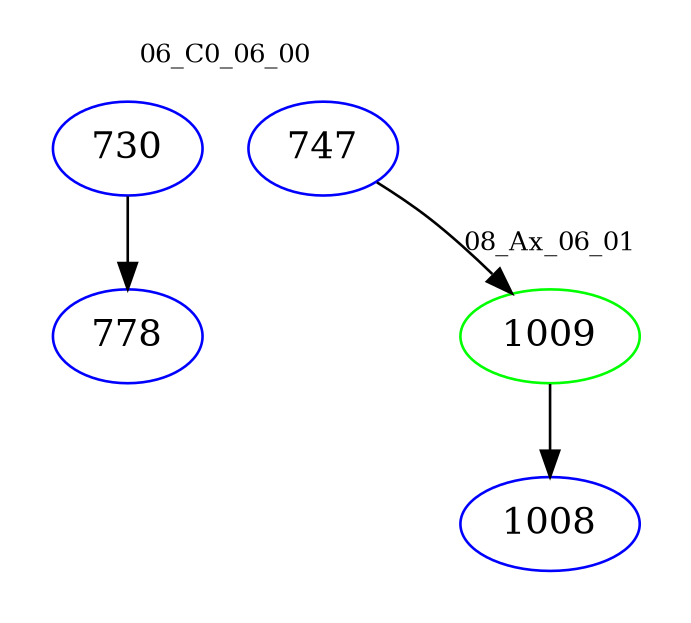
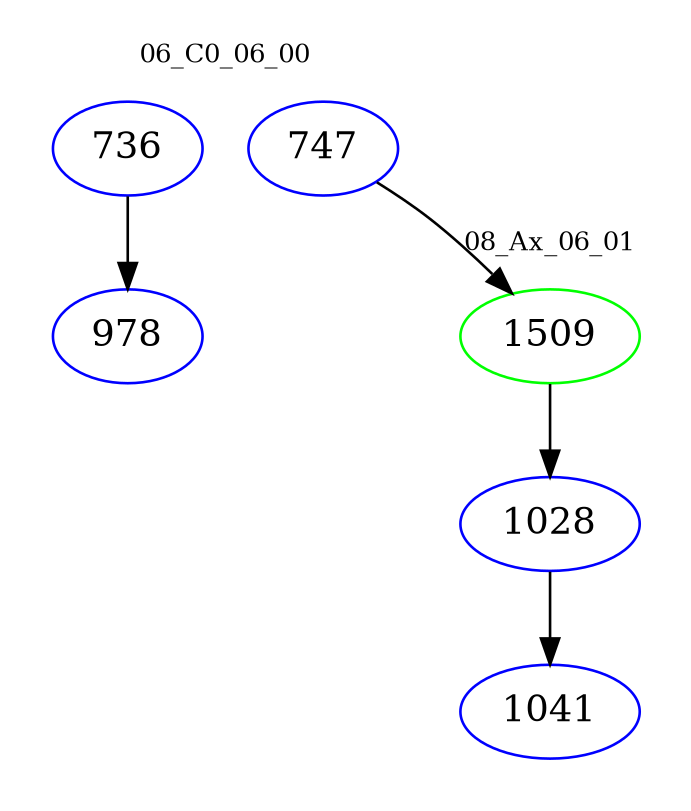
node "730": label "730" -> "736"
node "778": label "778" -> "978"
node "1009": label "1009" -> "1509"
node "1008": label "1008" -> "1028"
node "1041": added
